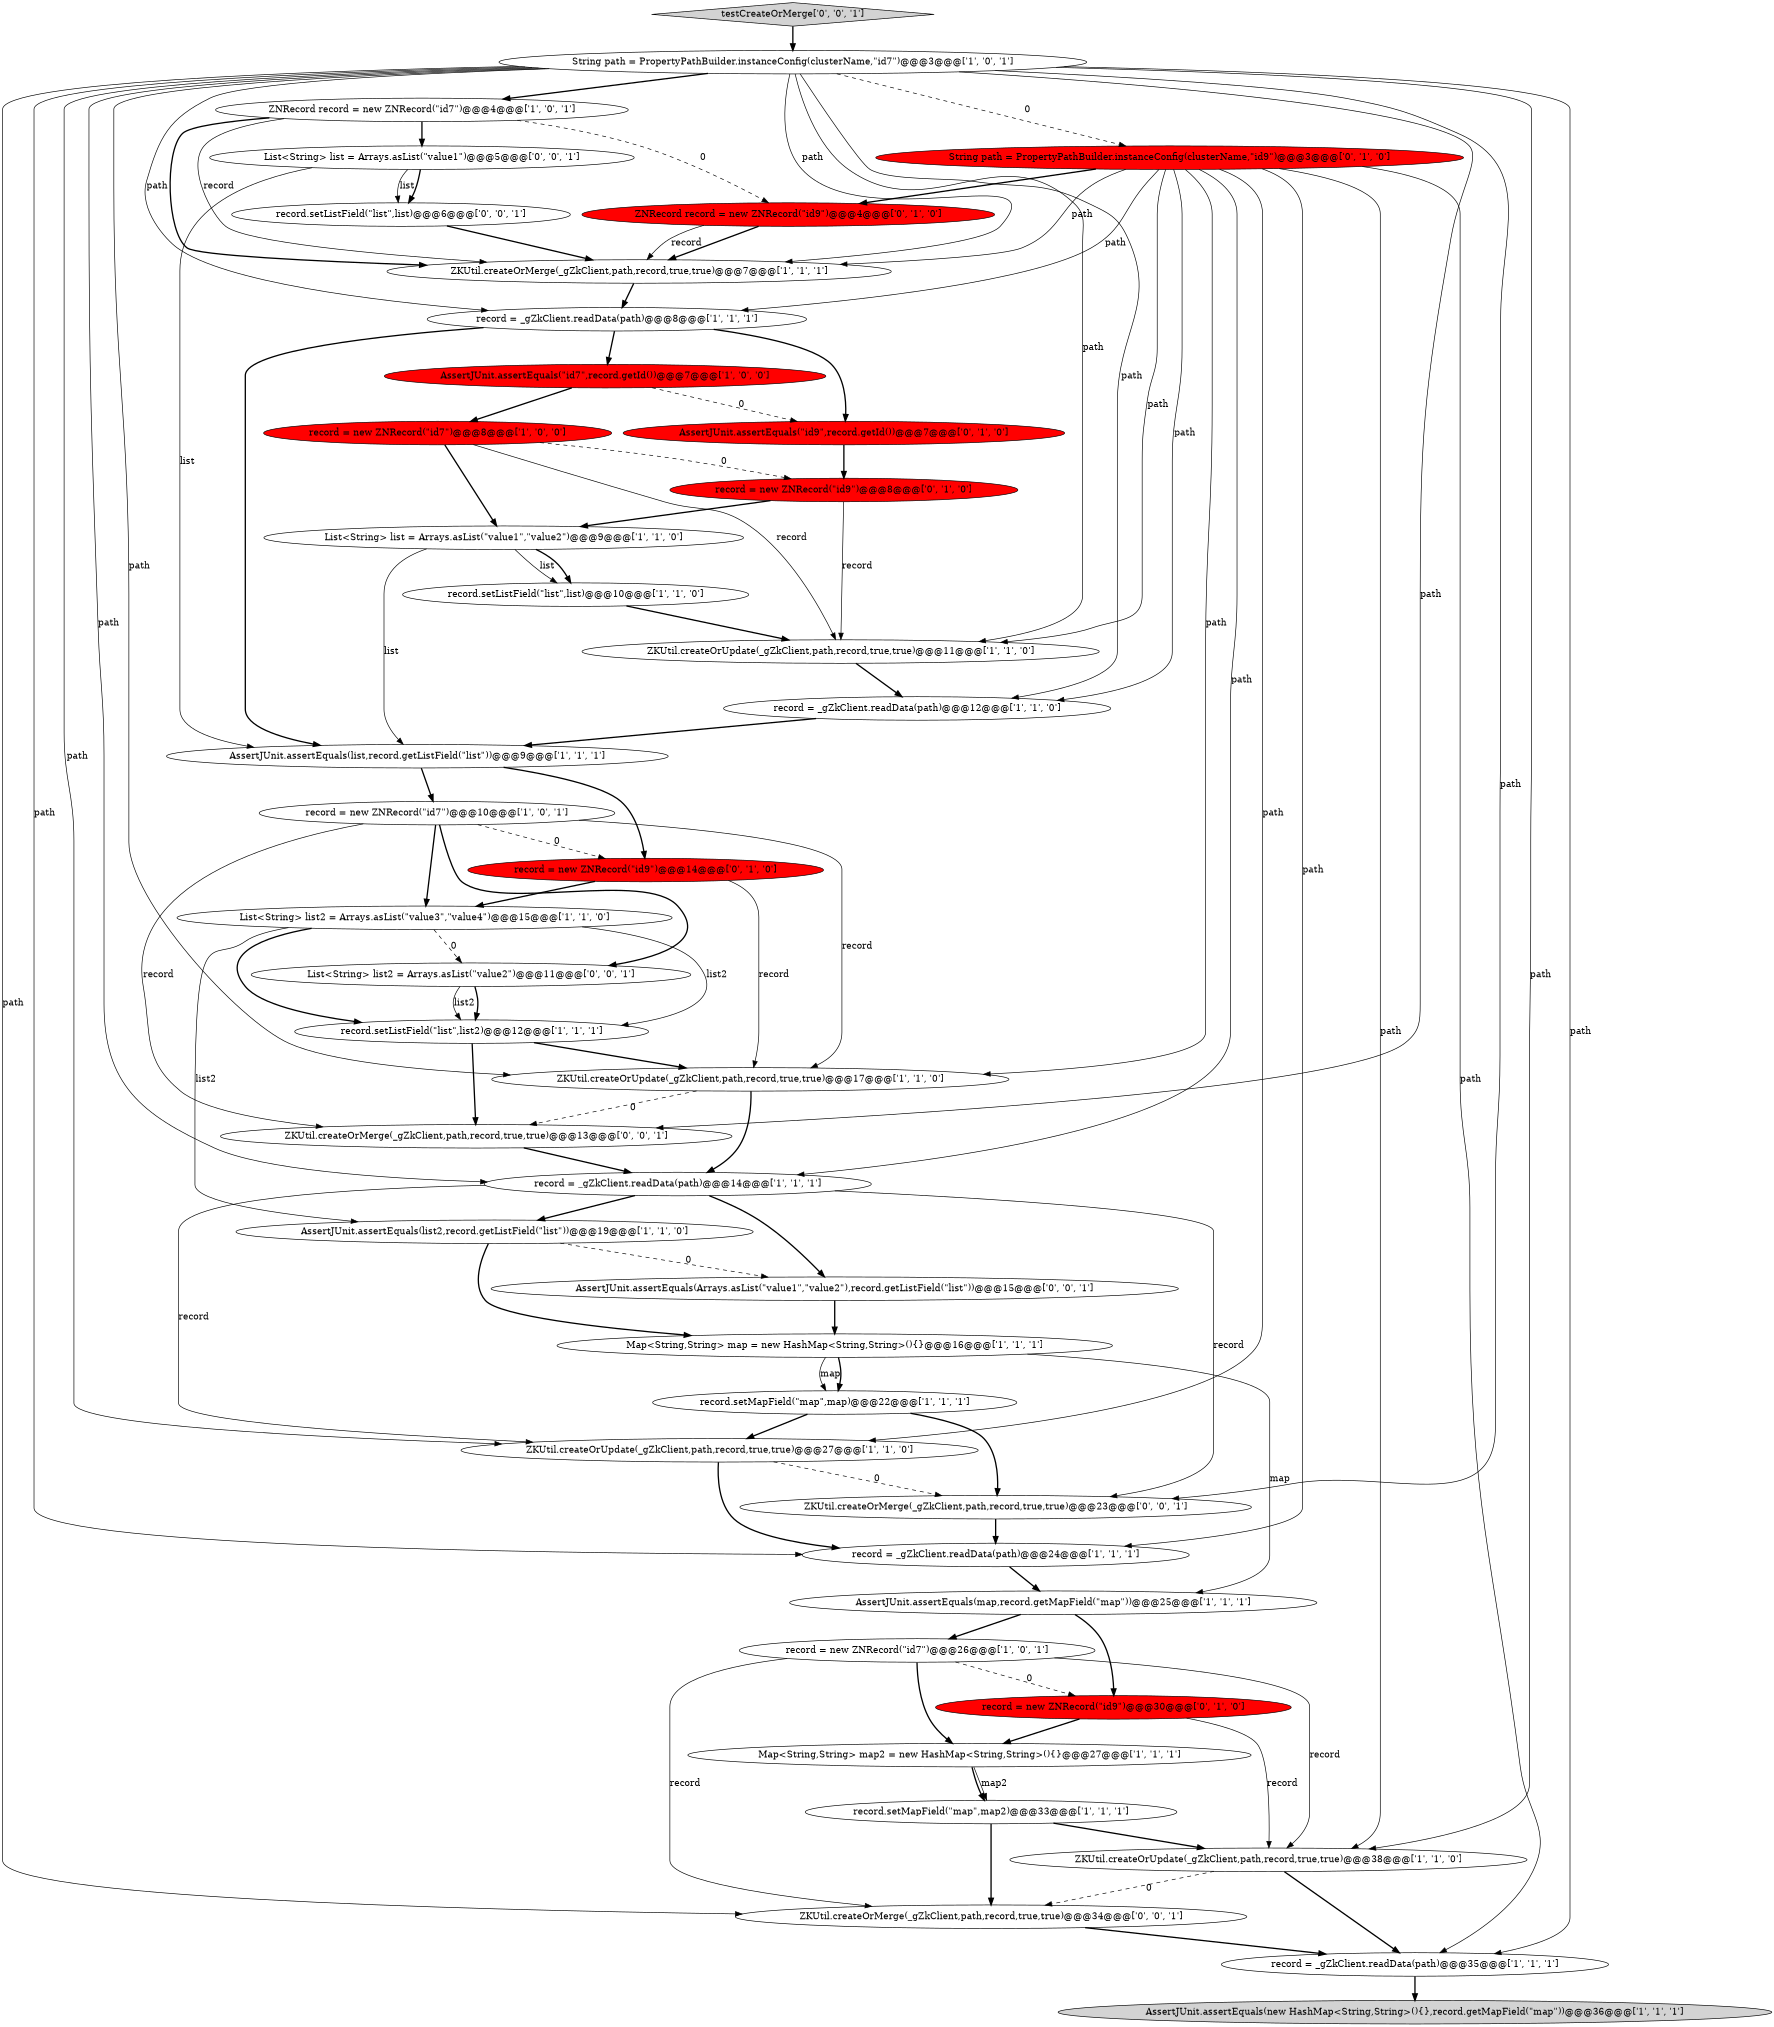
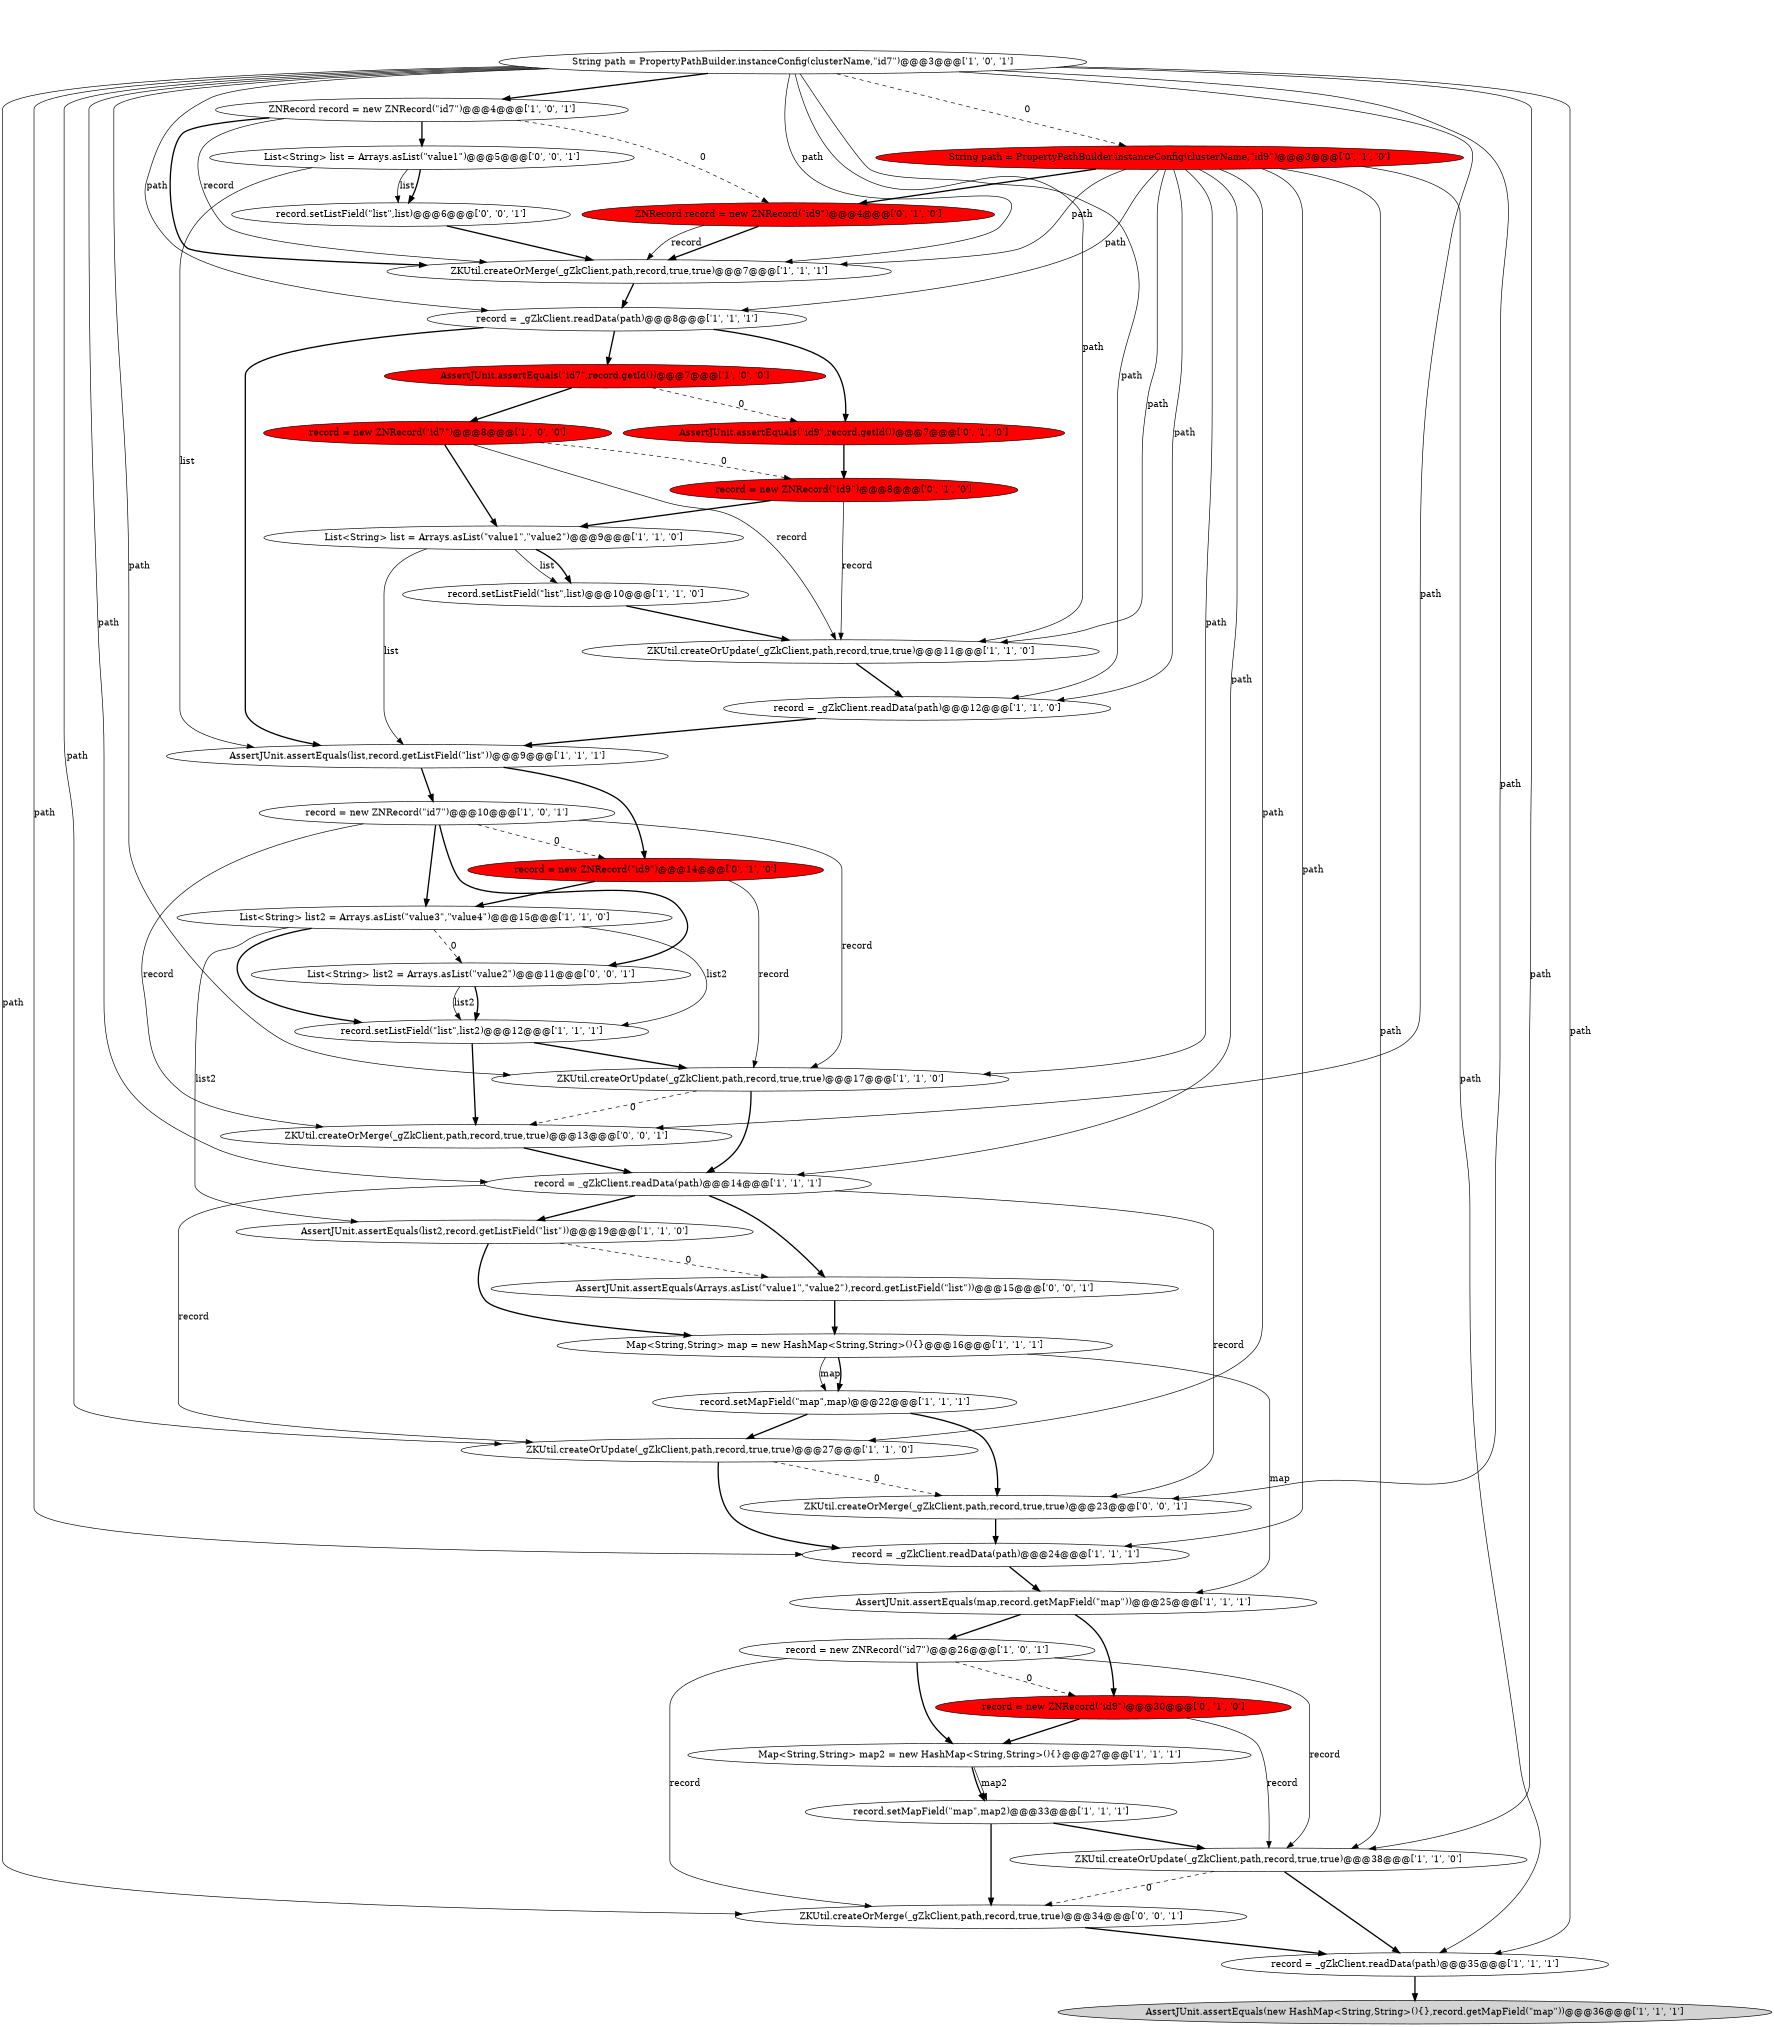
node "testCreateOrMerge['0', '0', '1']": removed
